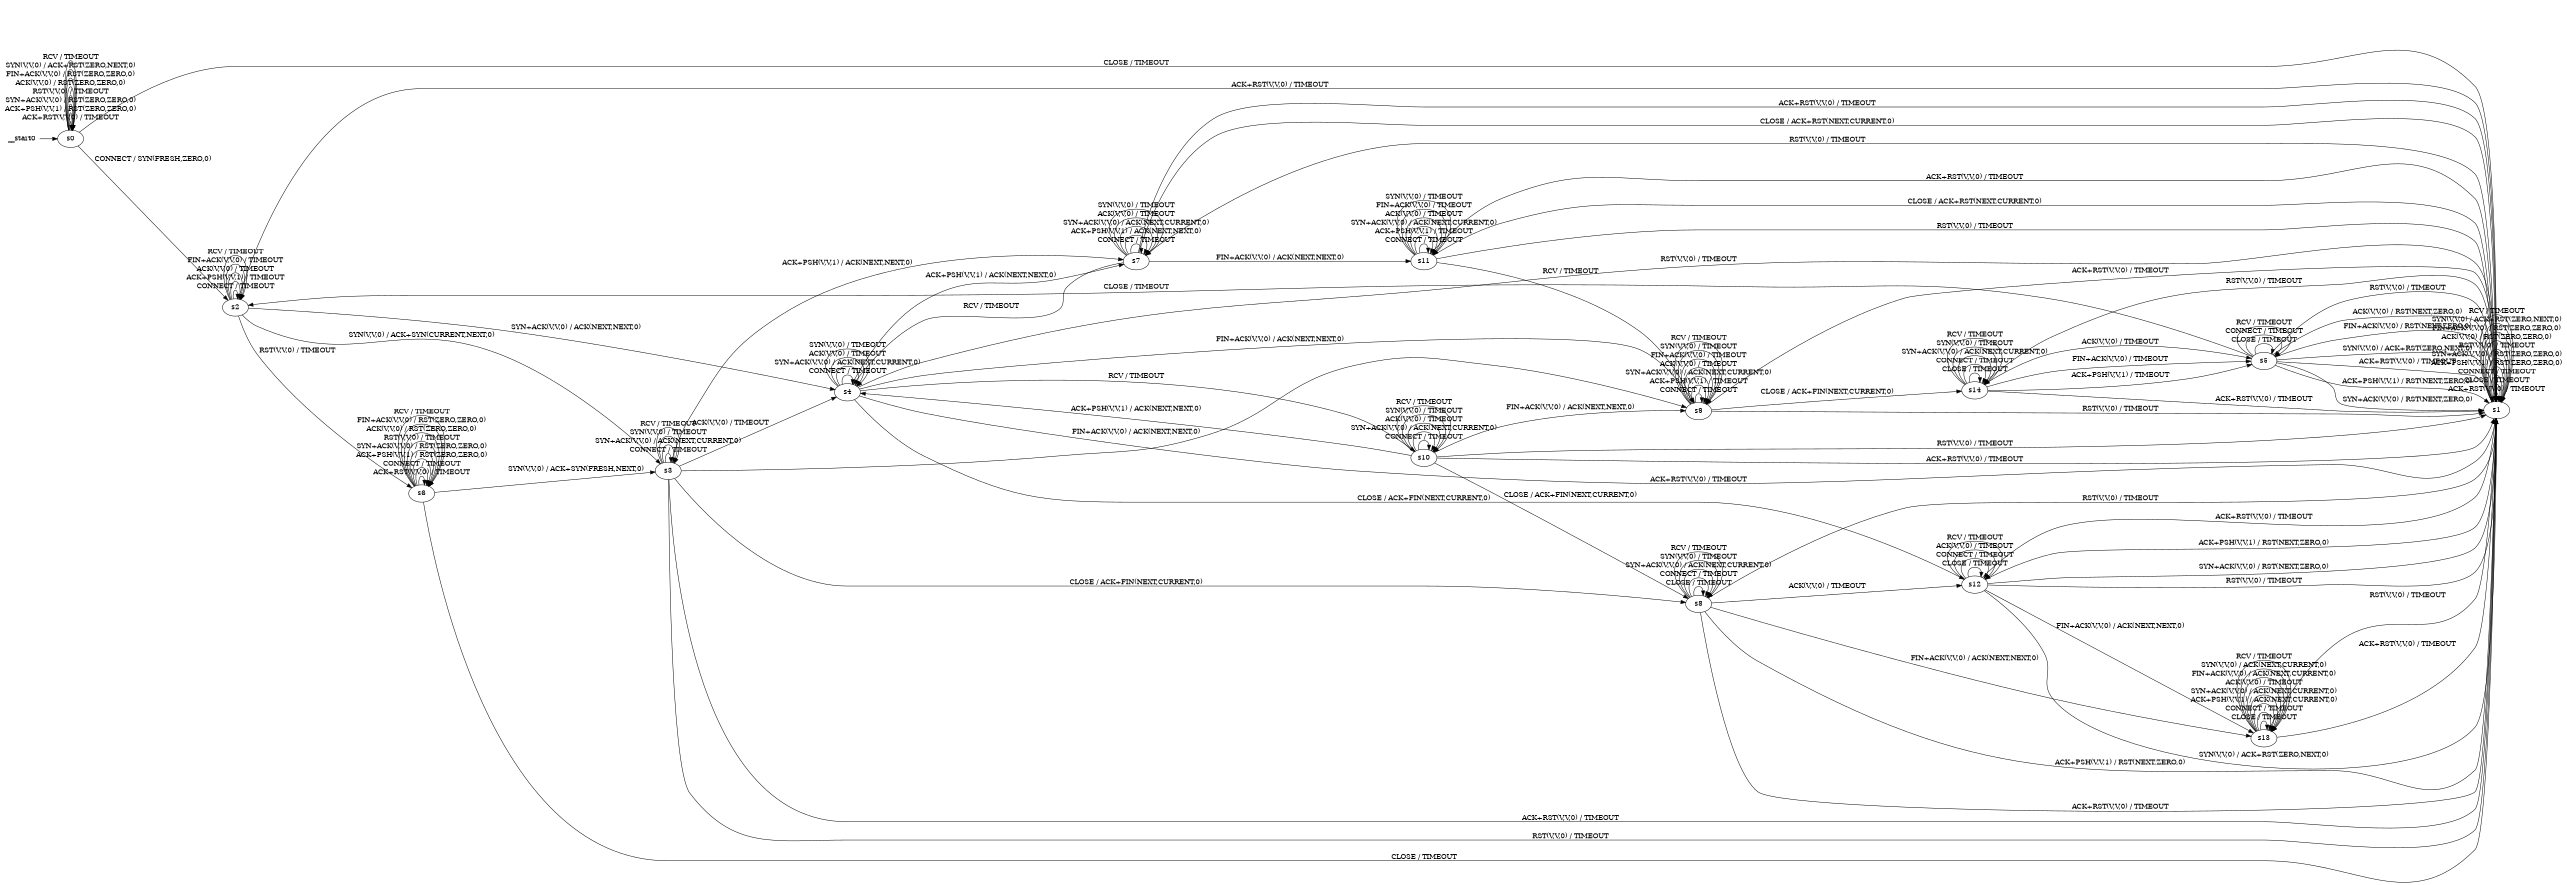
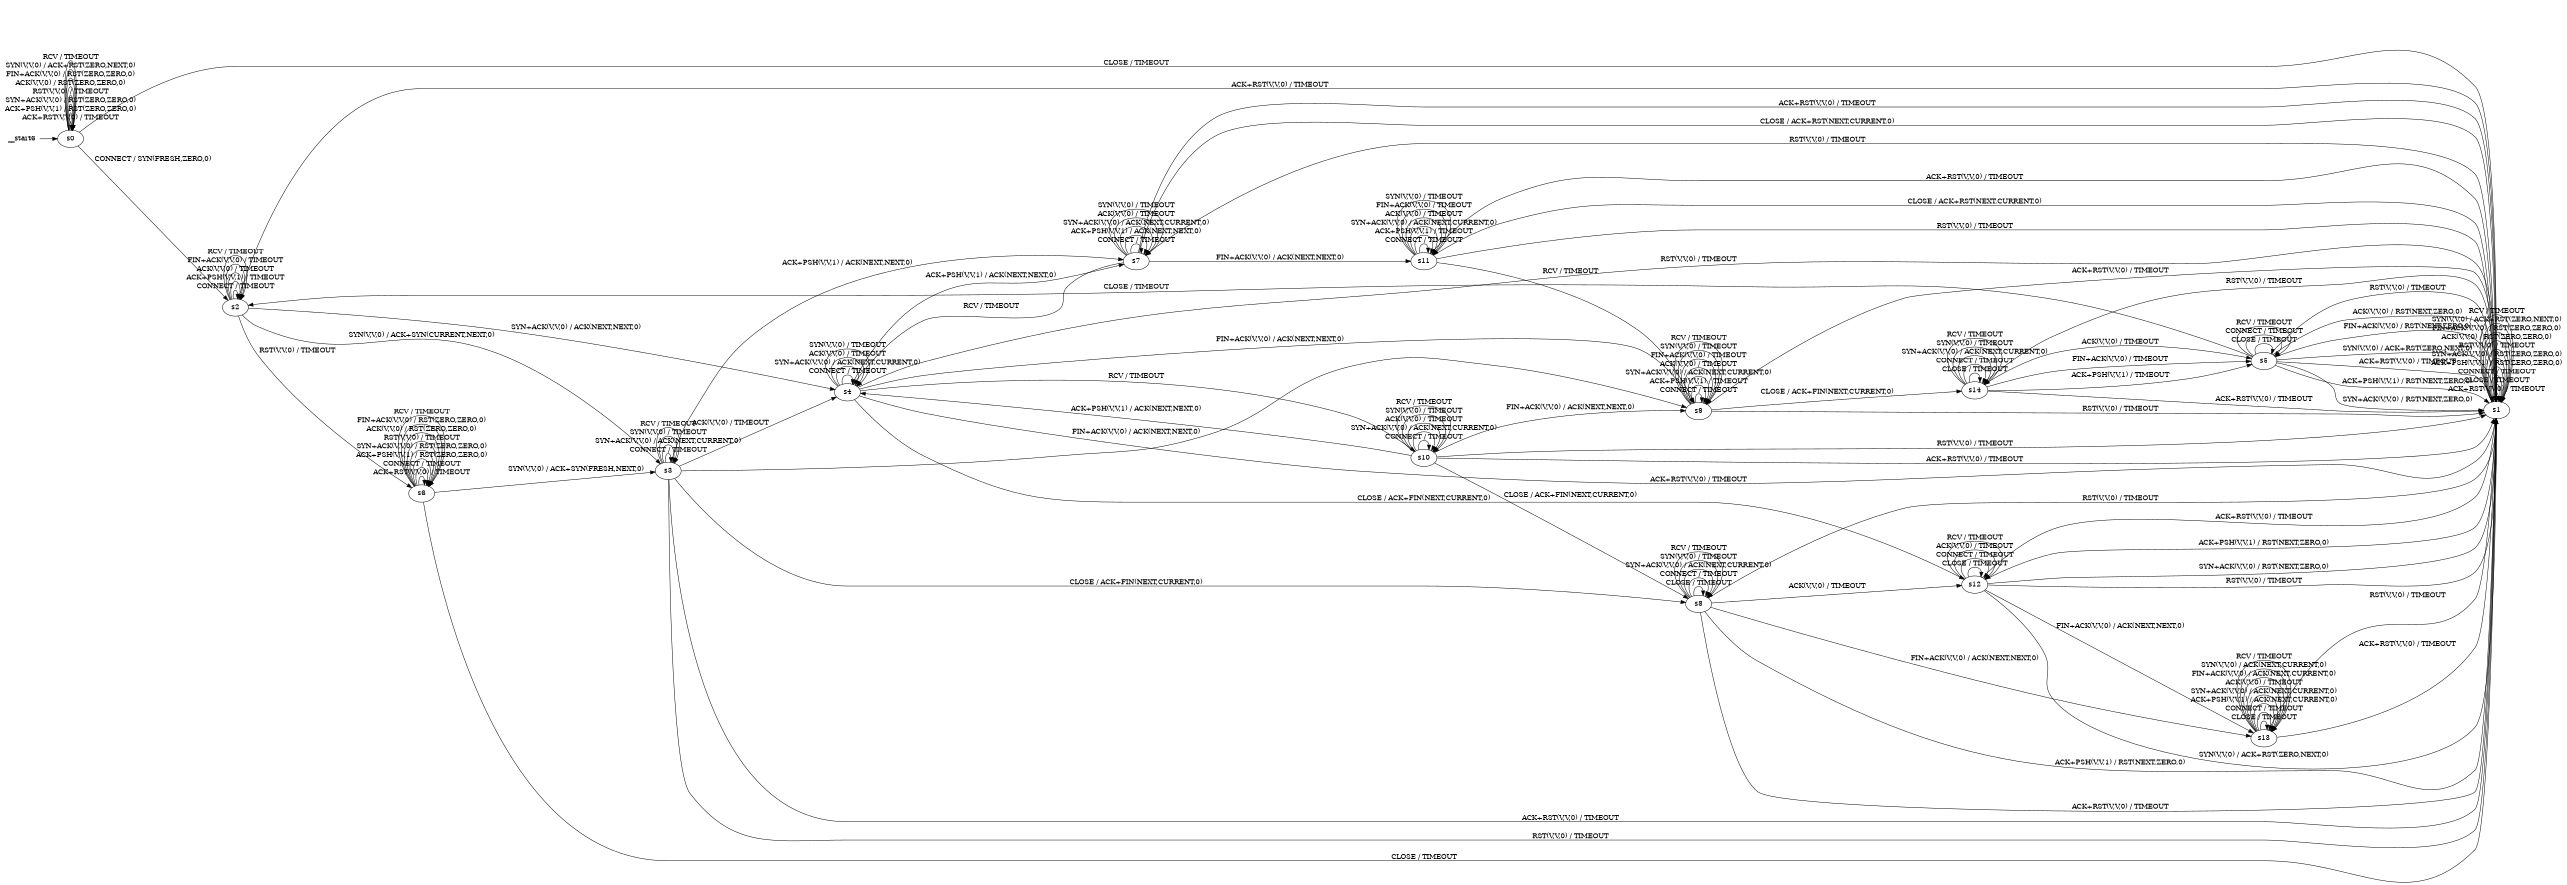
node "__start0": label "__start0" -> "__start6"
